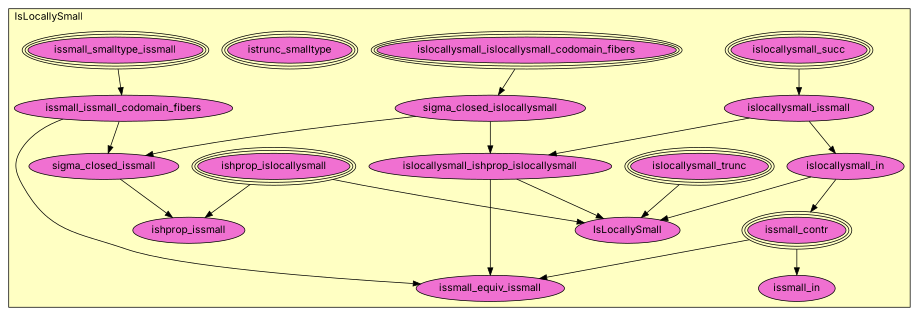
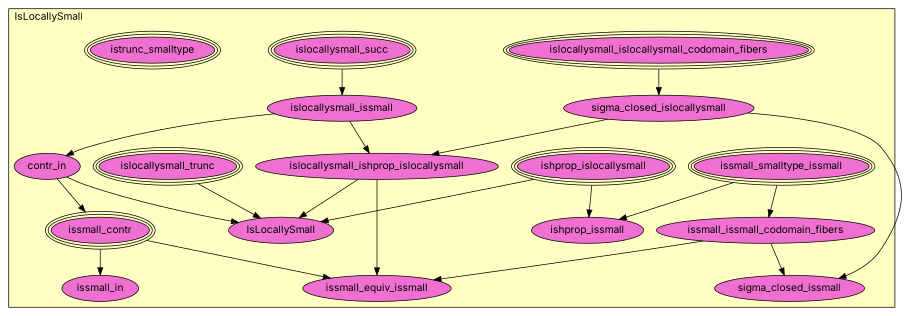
node "islocallysmall_in": label "islocallysmall_in" -> "contr_in"
edge "sigma_closed_issmall" -> "ishprop_issmall": now "issmall_smalltype_issmall" -> "ishprop_issmall"
